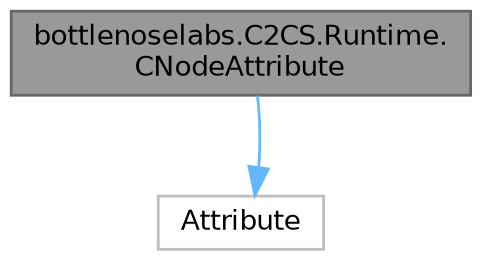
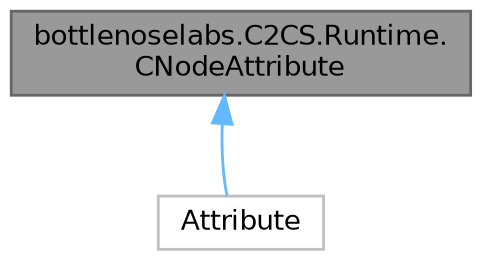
edge "bottlenoselabs.C2CS.Runtime. CNodeAttribute" -> "Attribute": reversed
